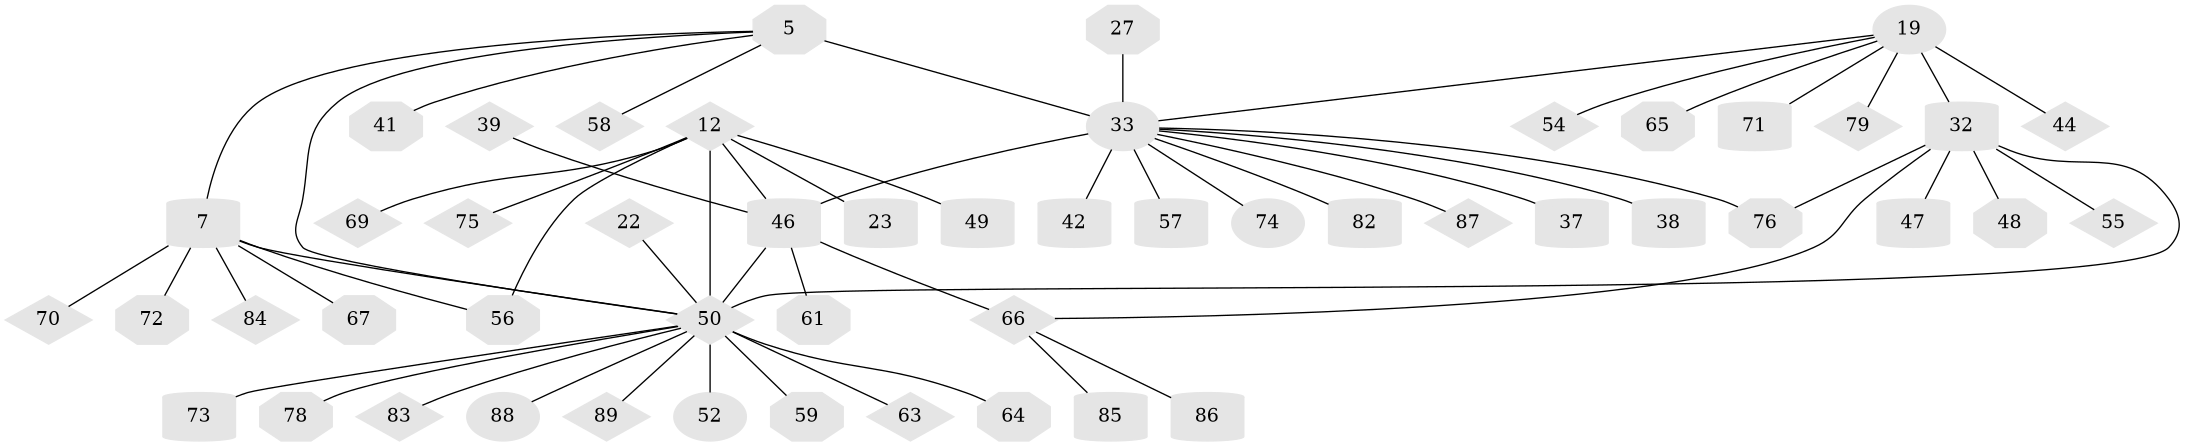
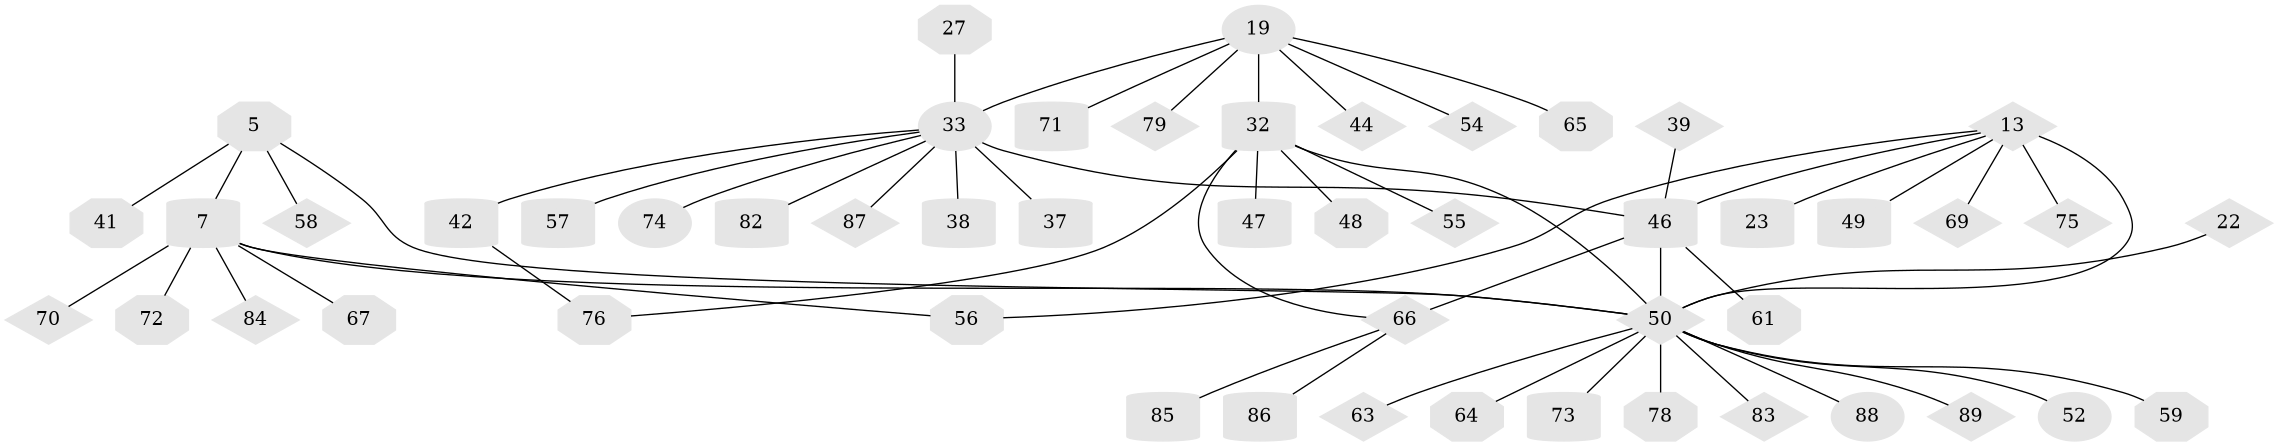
edge "5" -- "33": removed
node "12": label "12" -> "13"
edge "33" -- "76": now "42" -- "76"
